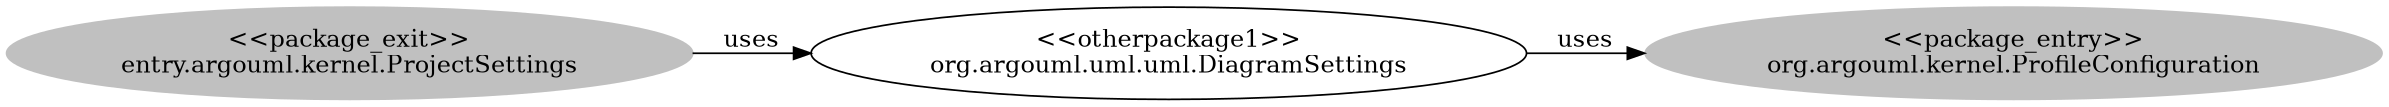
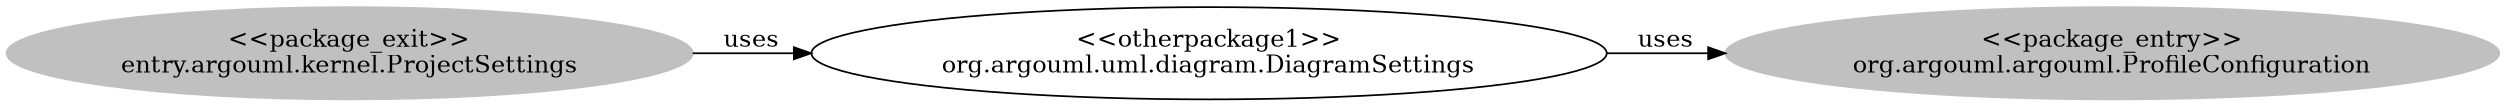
node "<<otherpackage1>> org.argouml.uml.uml.DiagramSettings": label "<<otherpackage1>> org.argouml.uml.uml.DiagramSettings" -> "<<otherpackage1>> org.argouml.uml.diagram.DiagramSettings"
node "<<package_entry>> org.argouml.kernel.ProfileConfiguration": label "<<package_entry>> org.argouml.kernel.ProfileConfiguration" -> "<<package_entry>> org.argouml.argouml.ProfileConfiguration"
